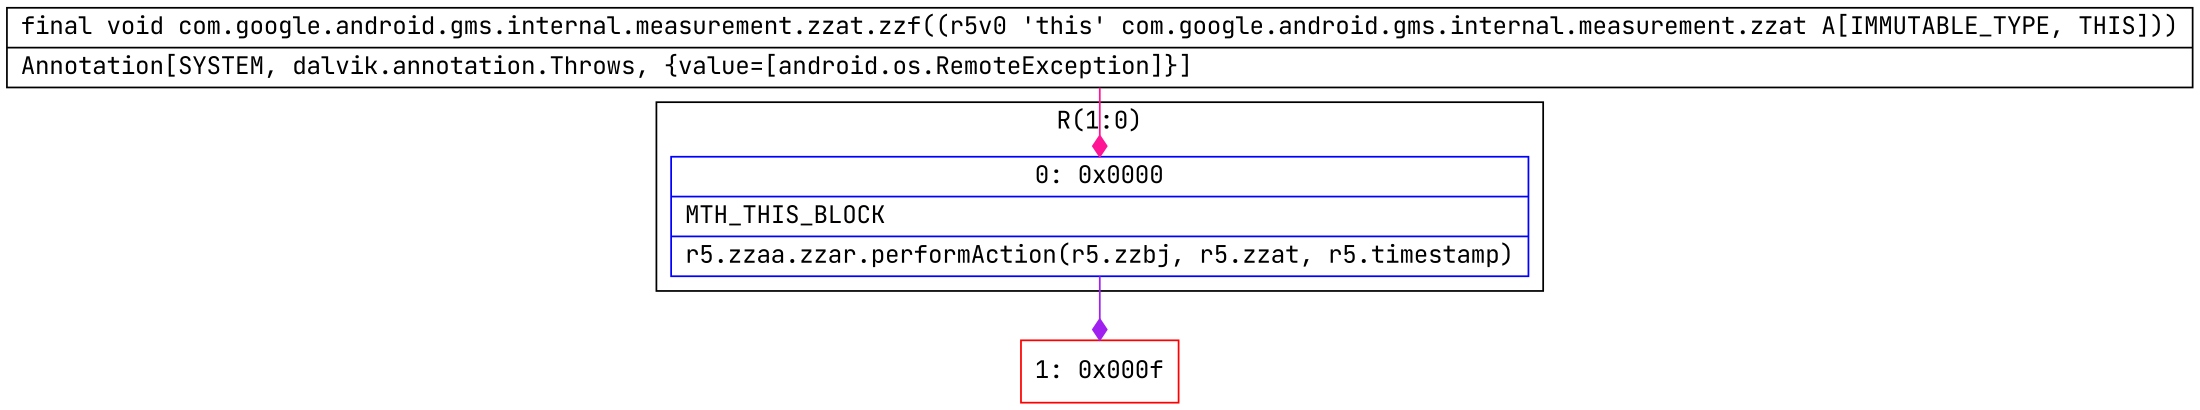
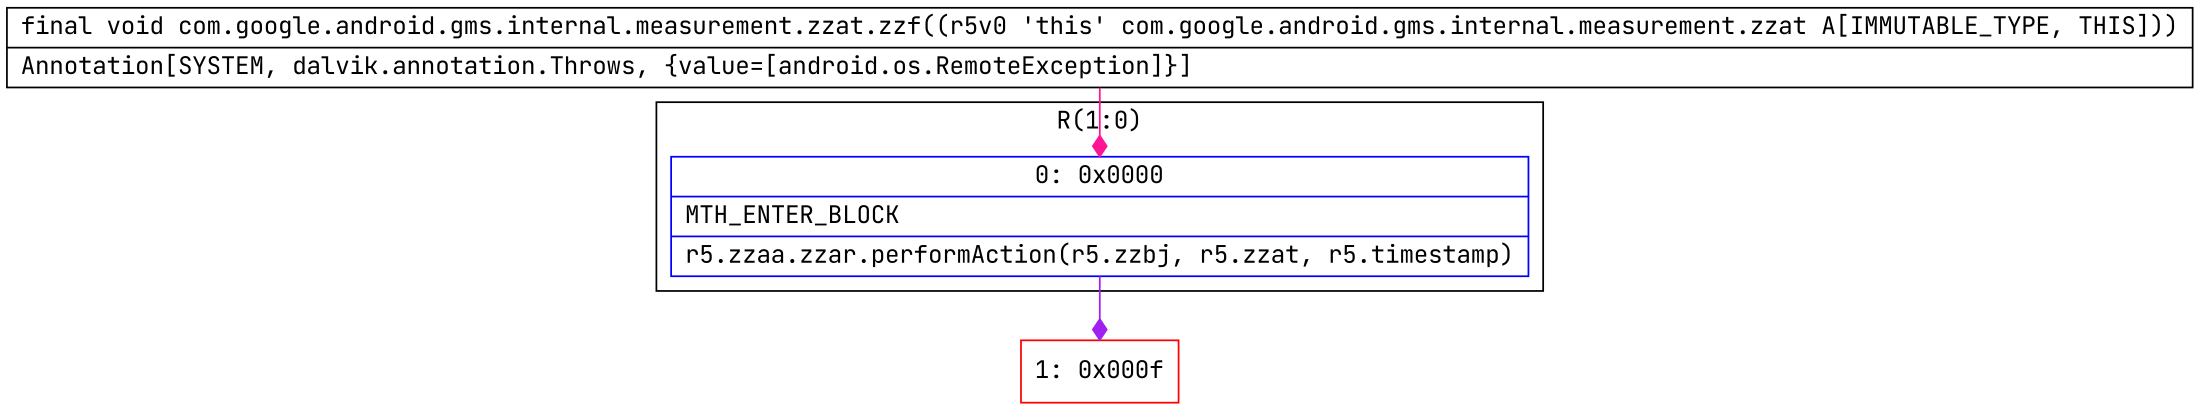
node "0: 0x0000": text "MTH_THIS_BLOCK" -> "MTH_ENTER_BLOCK"
